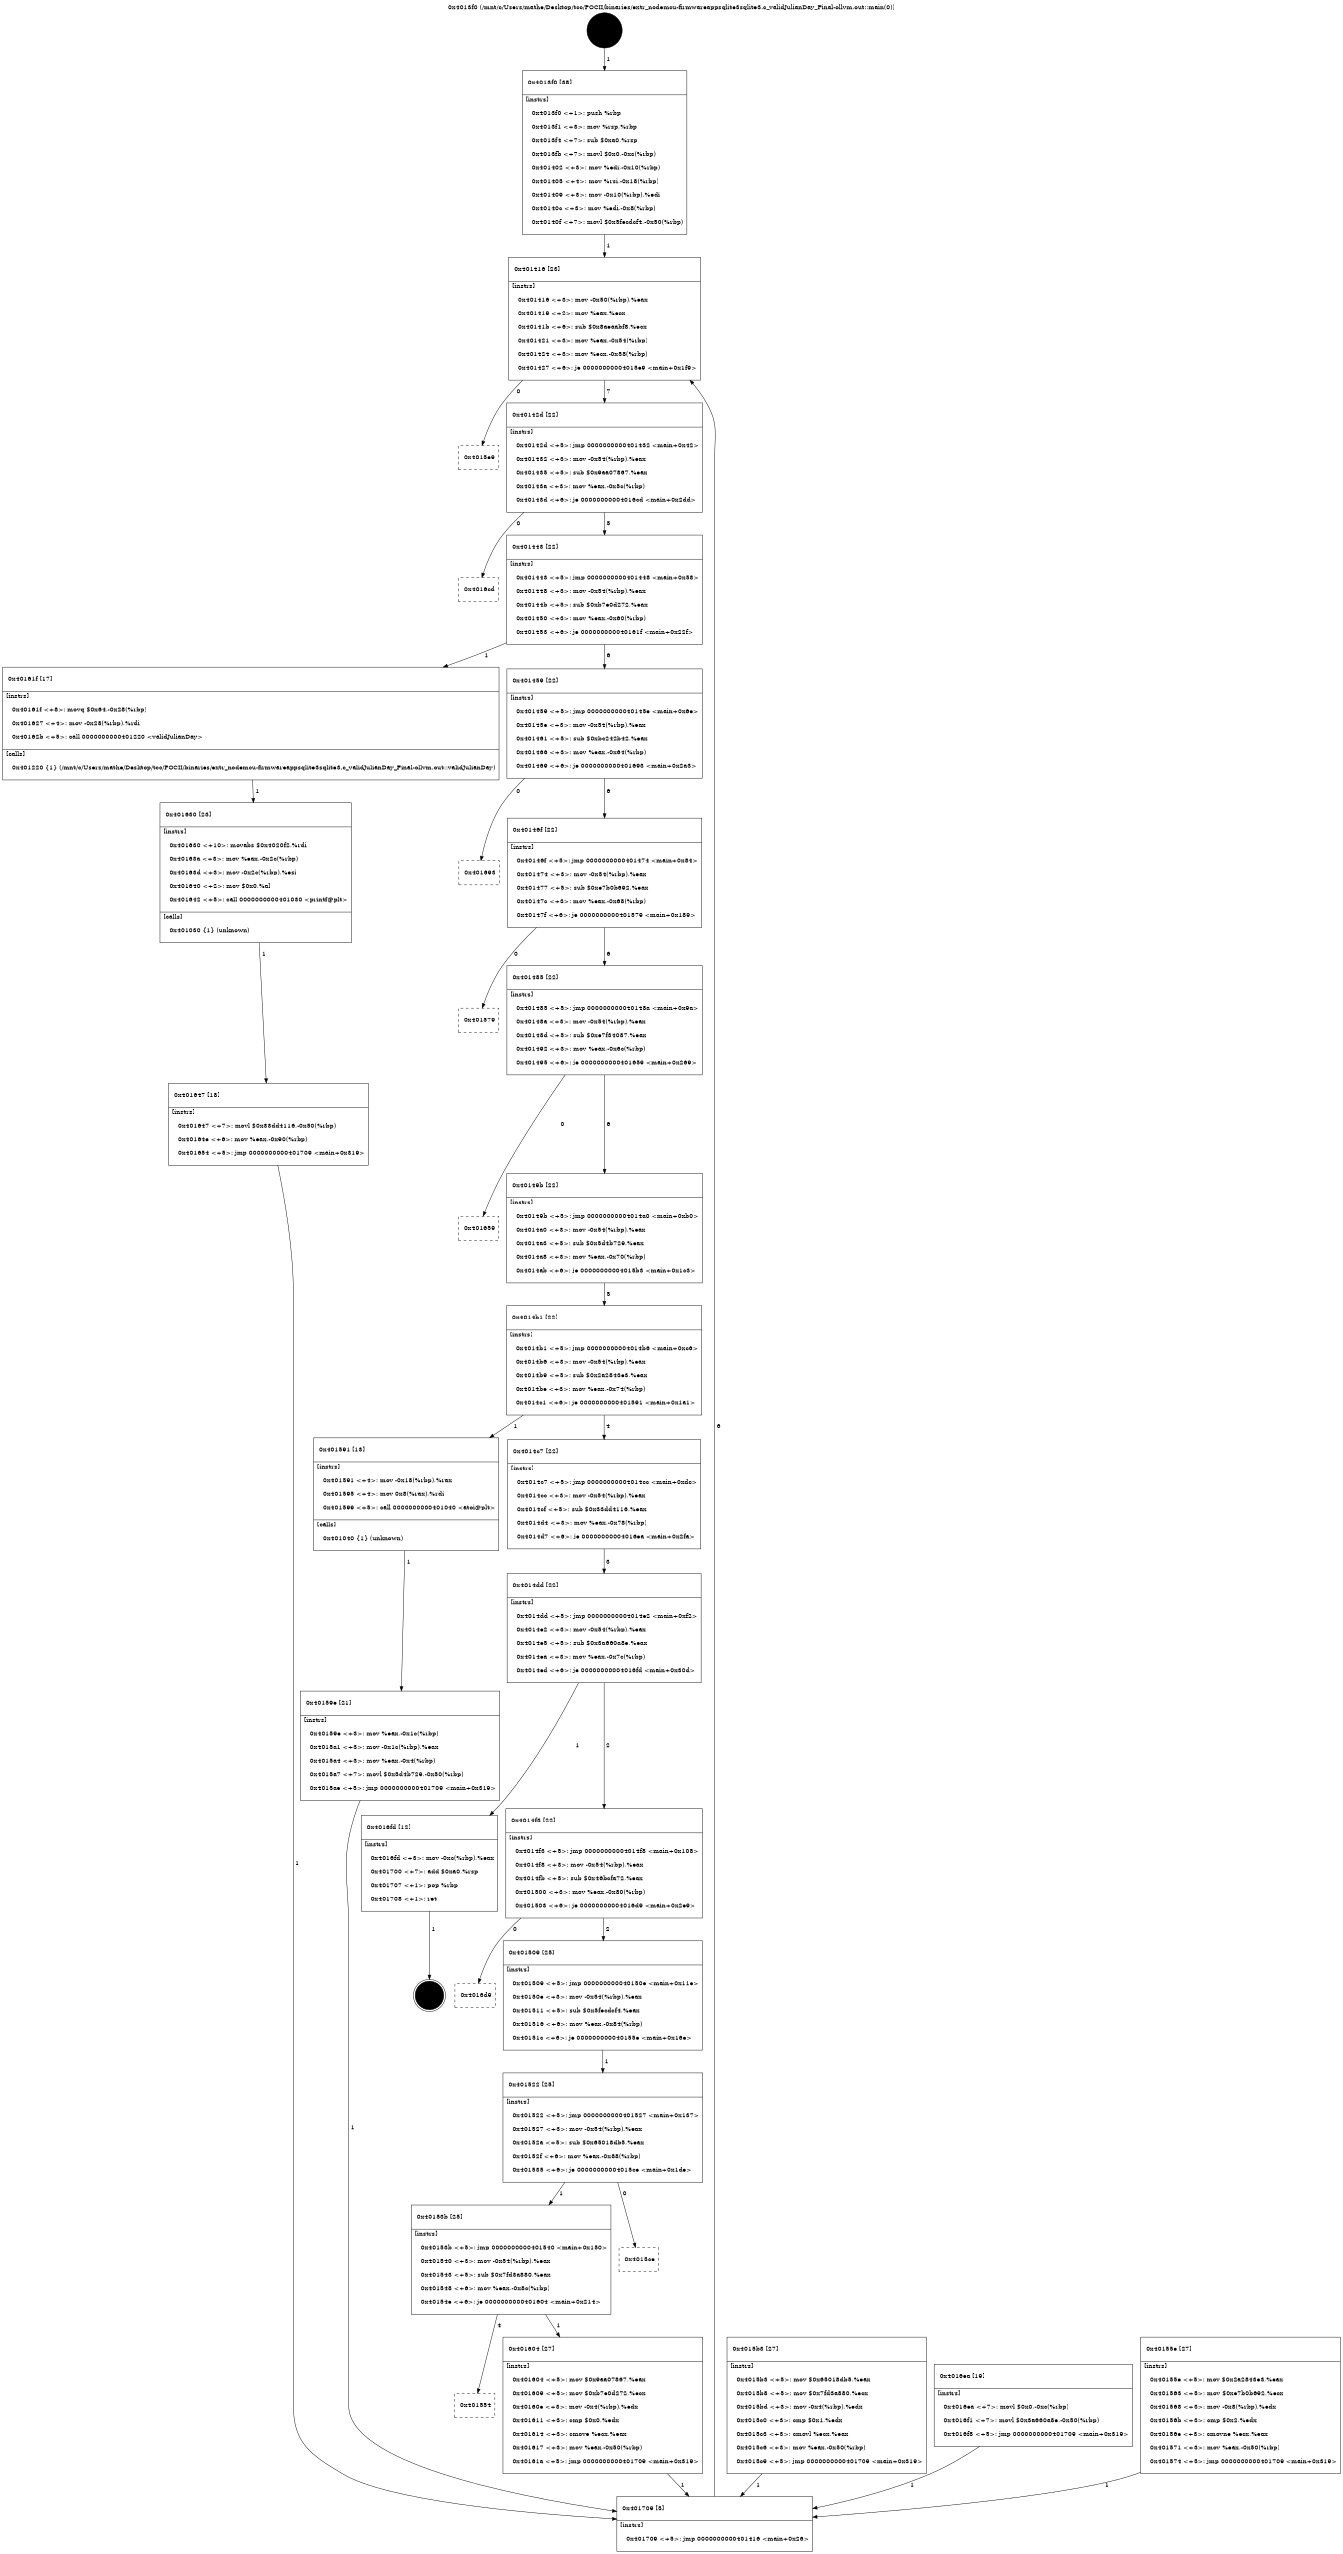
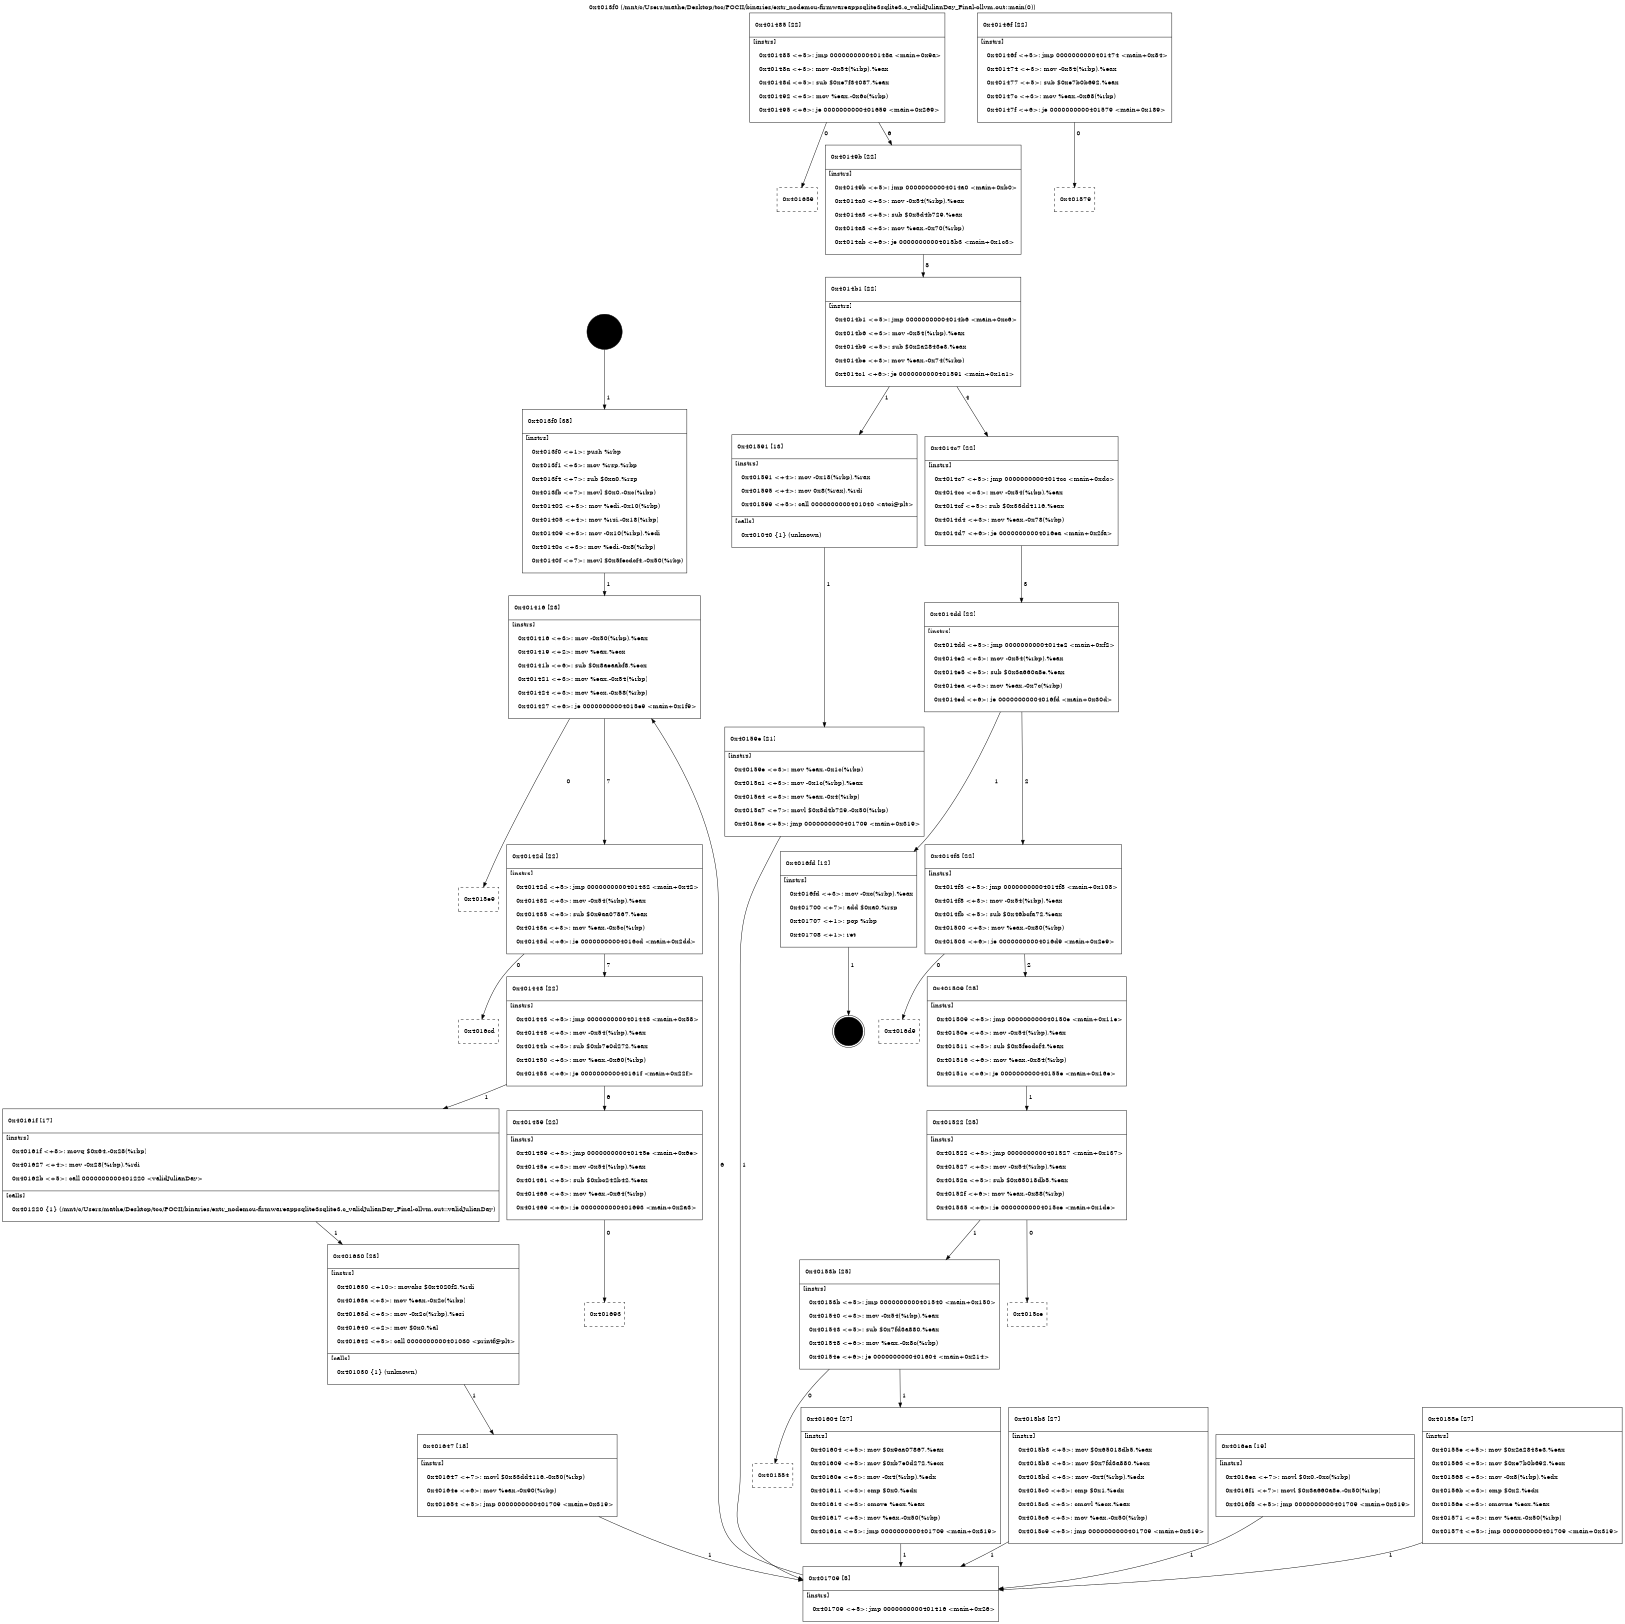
edge "0x40142d [22]" -> "0x401443 [22]": label " 5" -> " 7"
edge "0x401459 [22]" -> "0x40146f [22]": removed, label "6"
edge "0x40146f [22]" -> "0x401485 [22]": removed, label "6"
edge "0x40153b [25]" -> "0x401554": label " 4" -> " 0"
